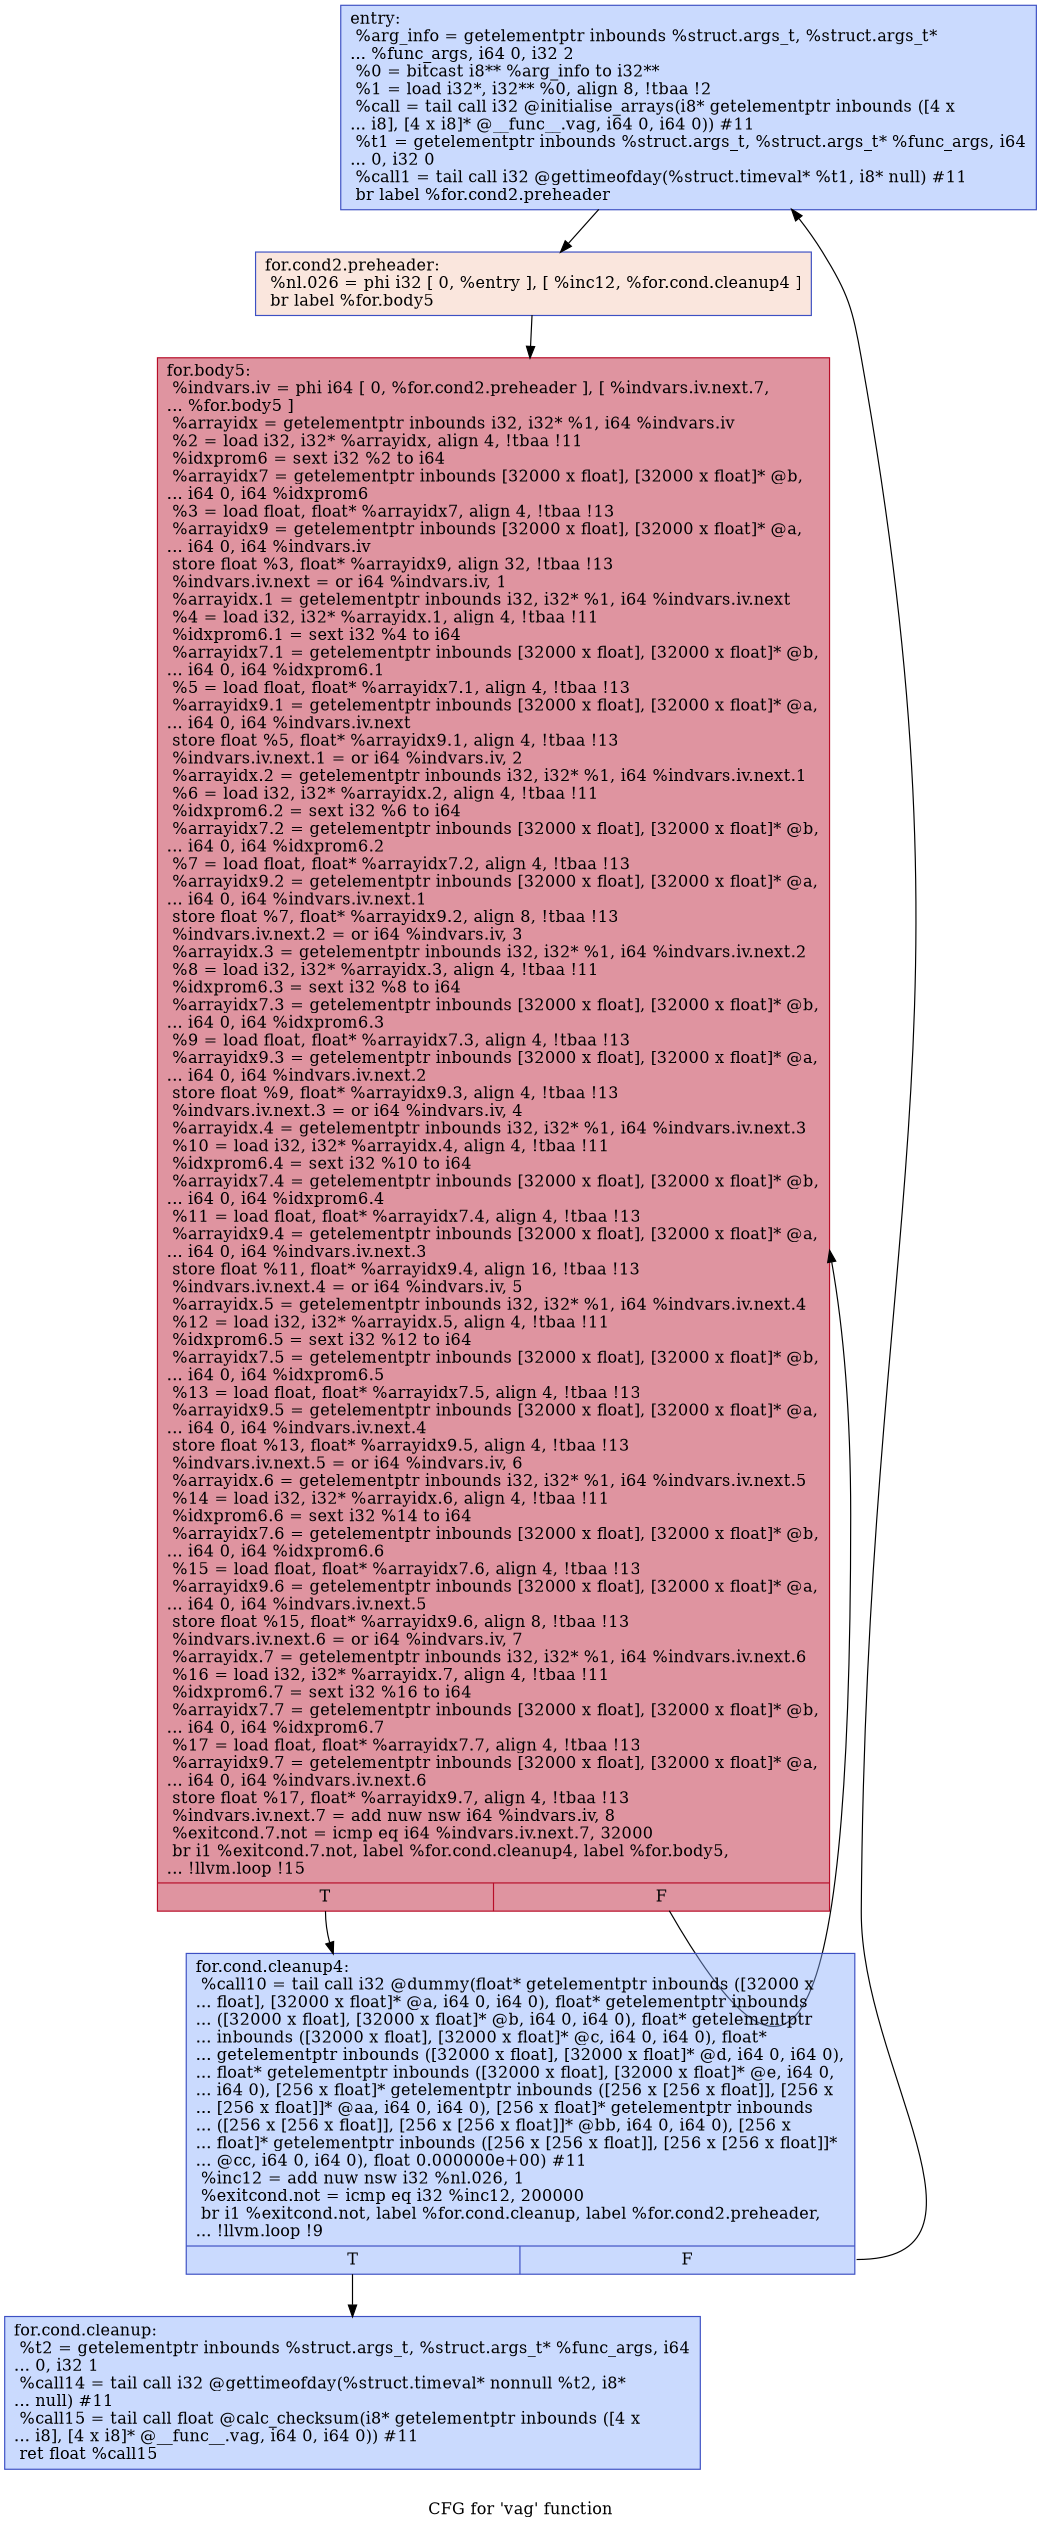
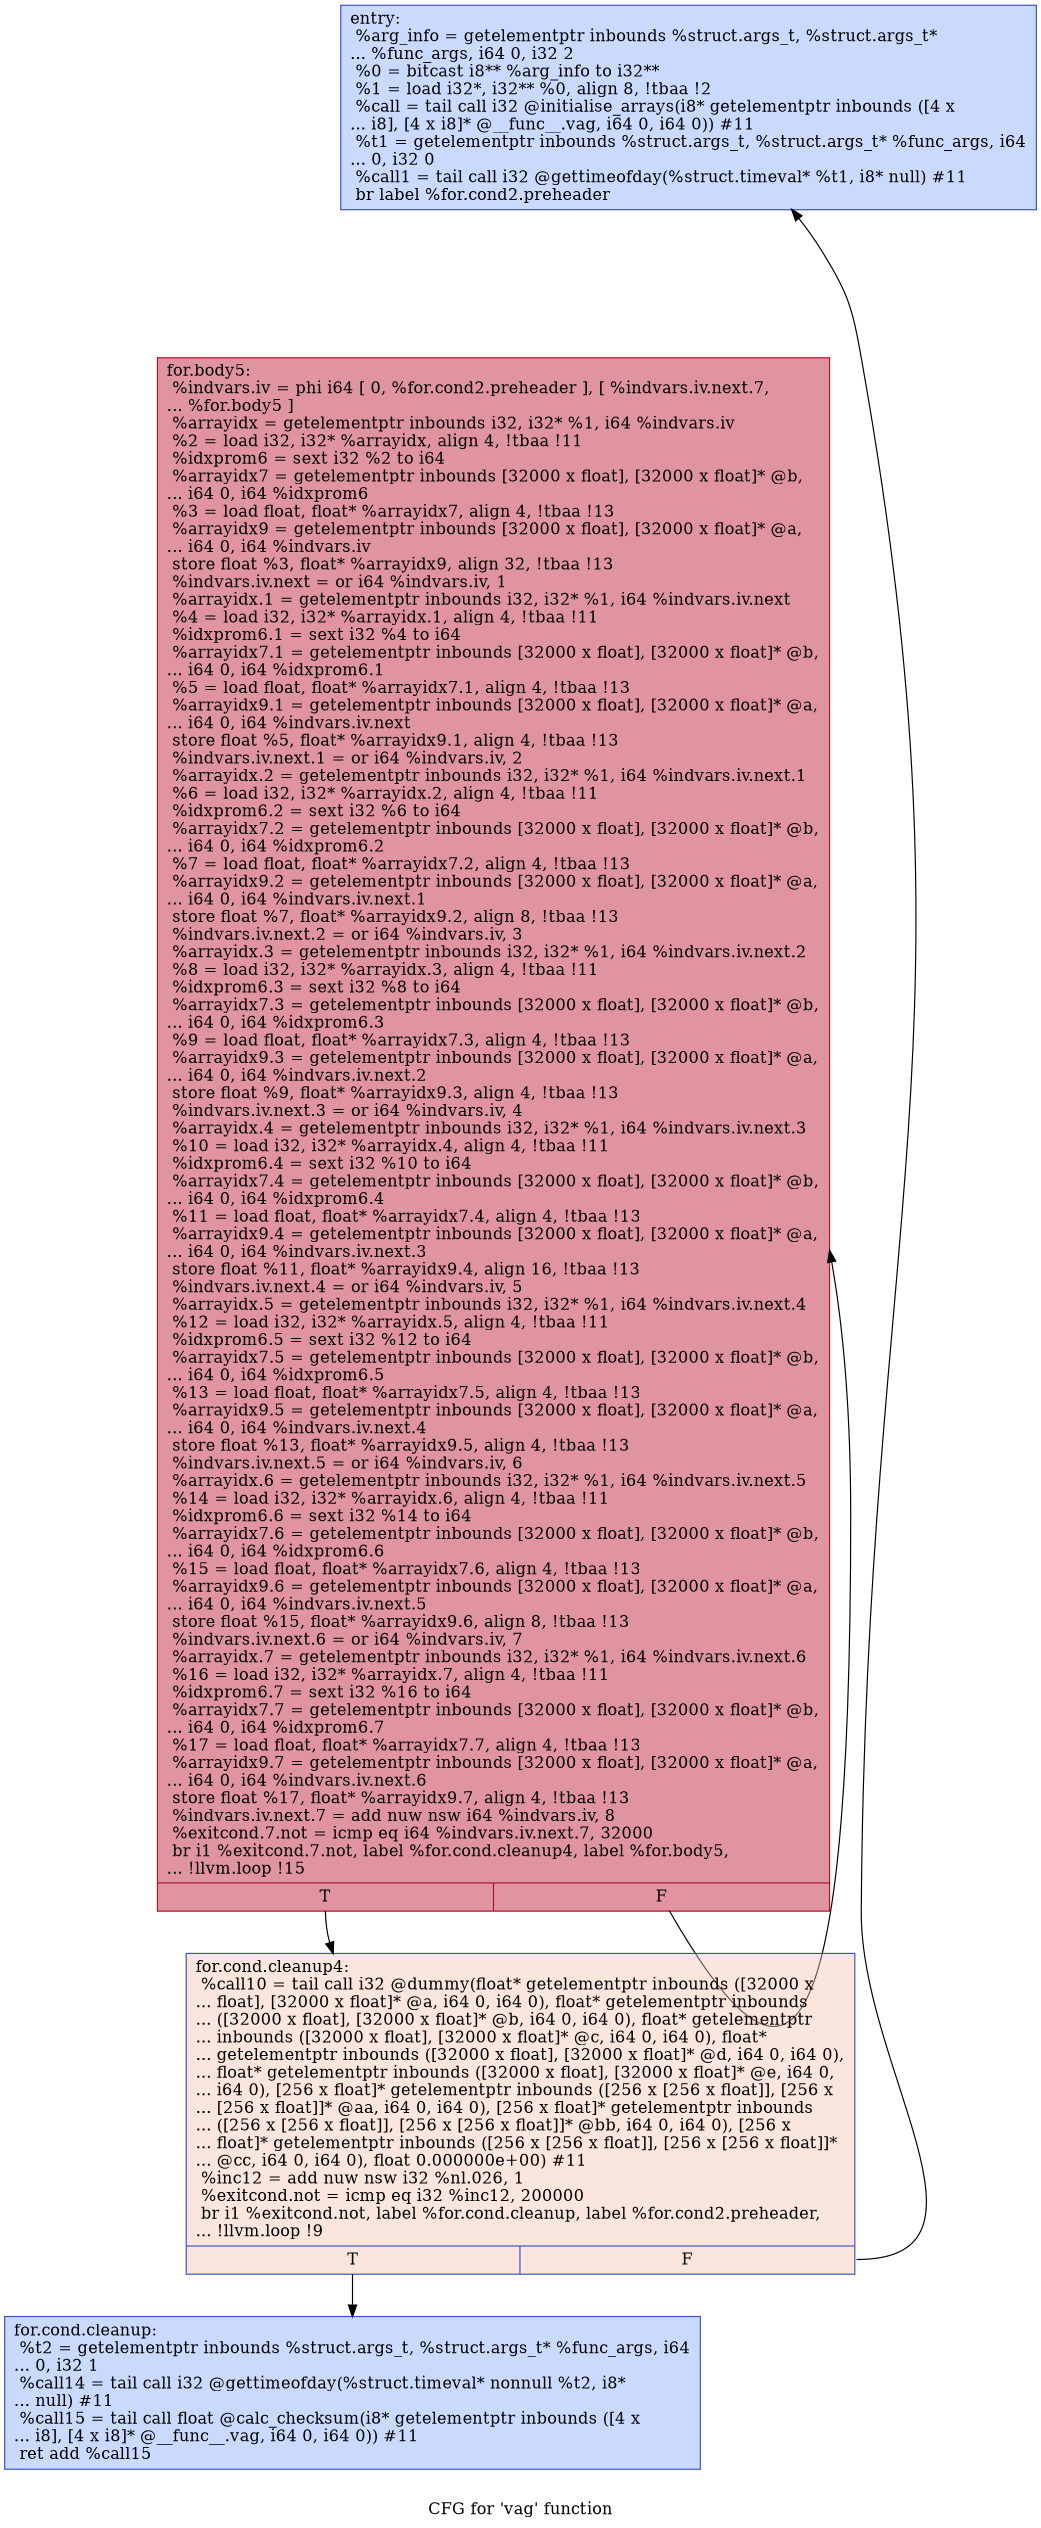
node "for.cond2.preheader:": removed
node "for.cond.cleanup4:": fillcolor #88abfd70 -> #f3c7b170
node "for.cond.cleanup:": text "ret float %call15" -> "ret add %call15"
